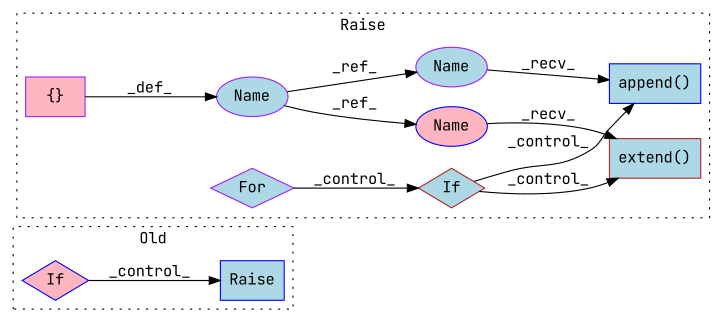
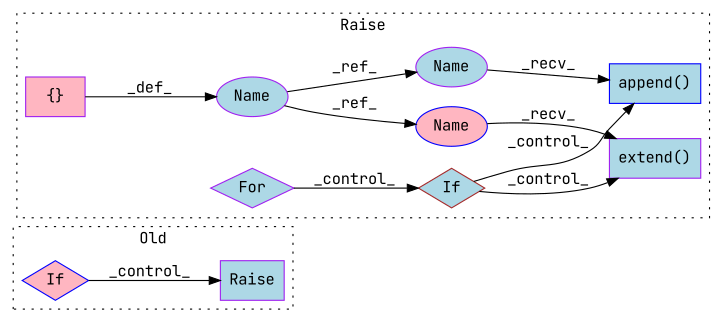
node "extend()": color brown -> purple
node "Raise": color blue -> purple
